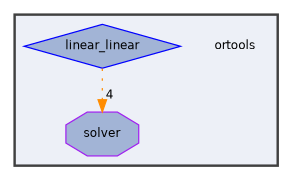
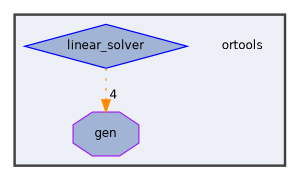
node "linear_linear": label "linear_linear" -> "linear_solver"
node "solver": label "solver" -> "gen"
